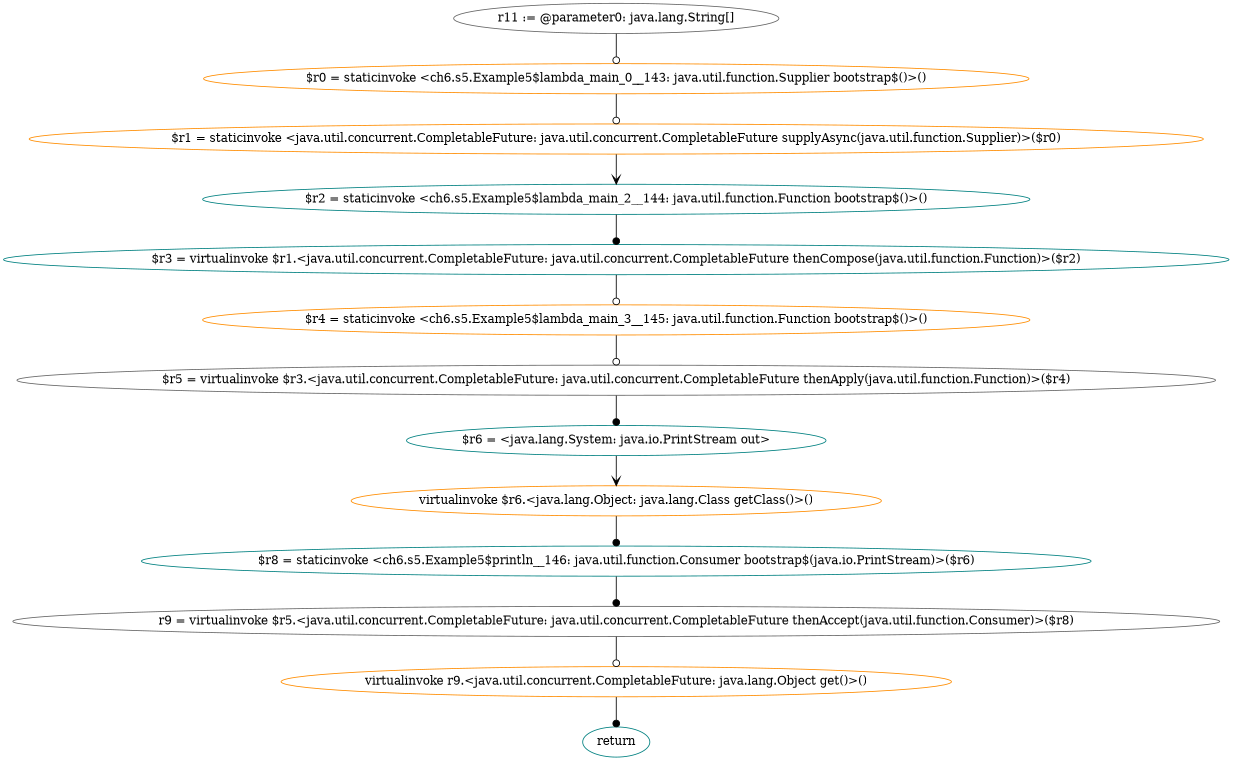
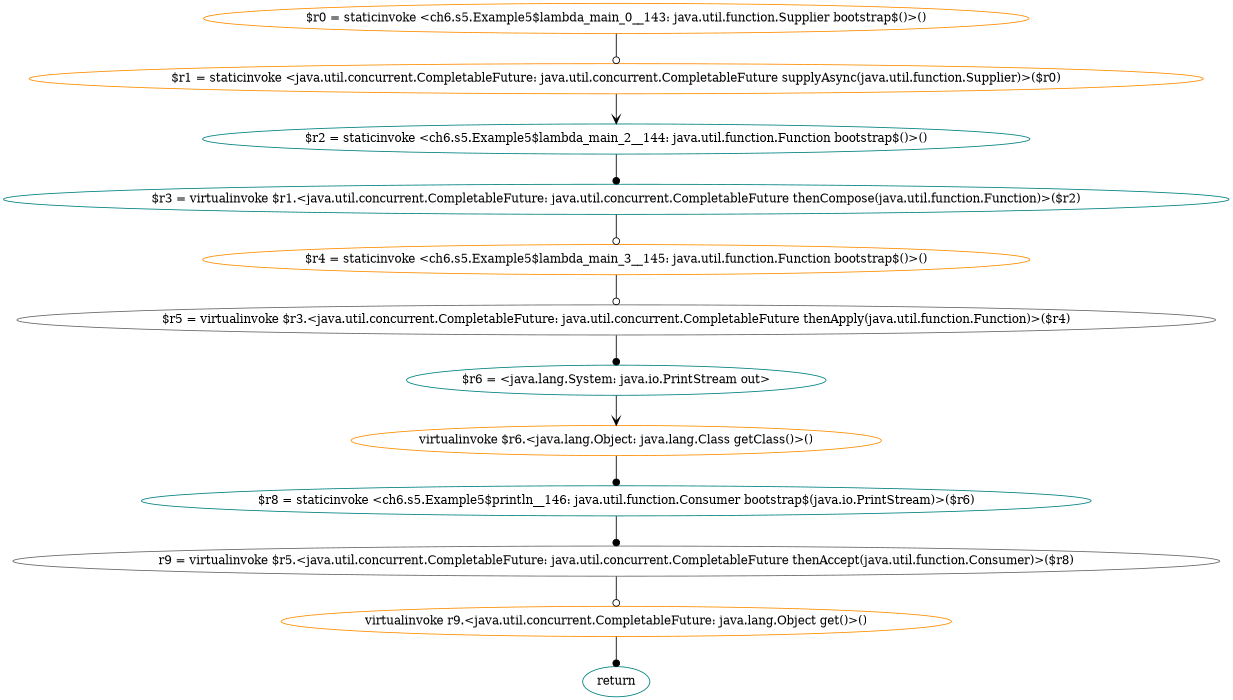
node "r11 := @parameter0: java.lang.String[]": removed
